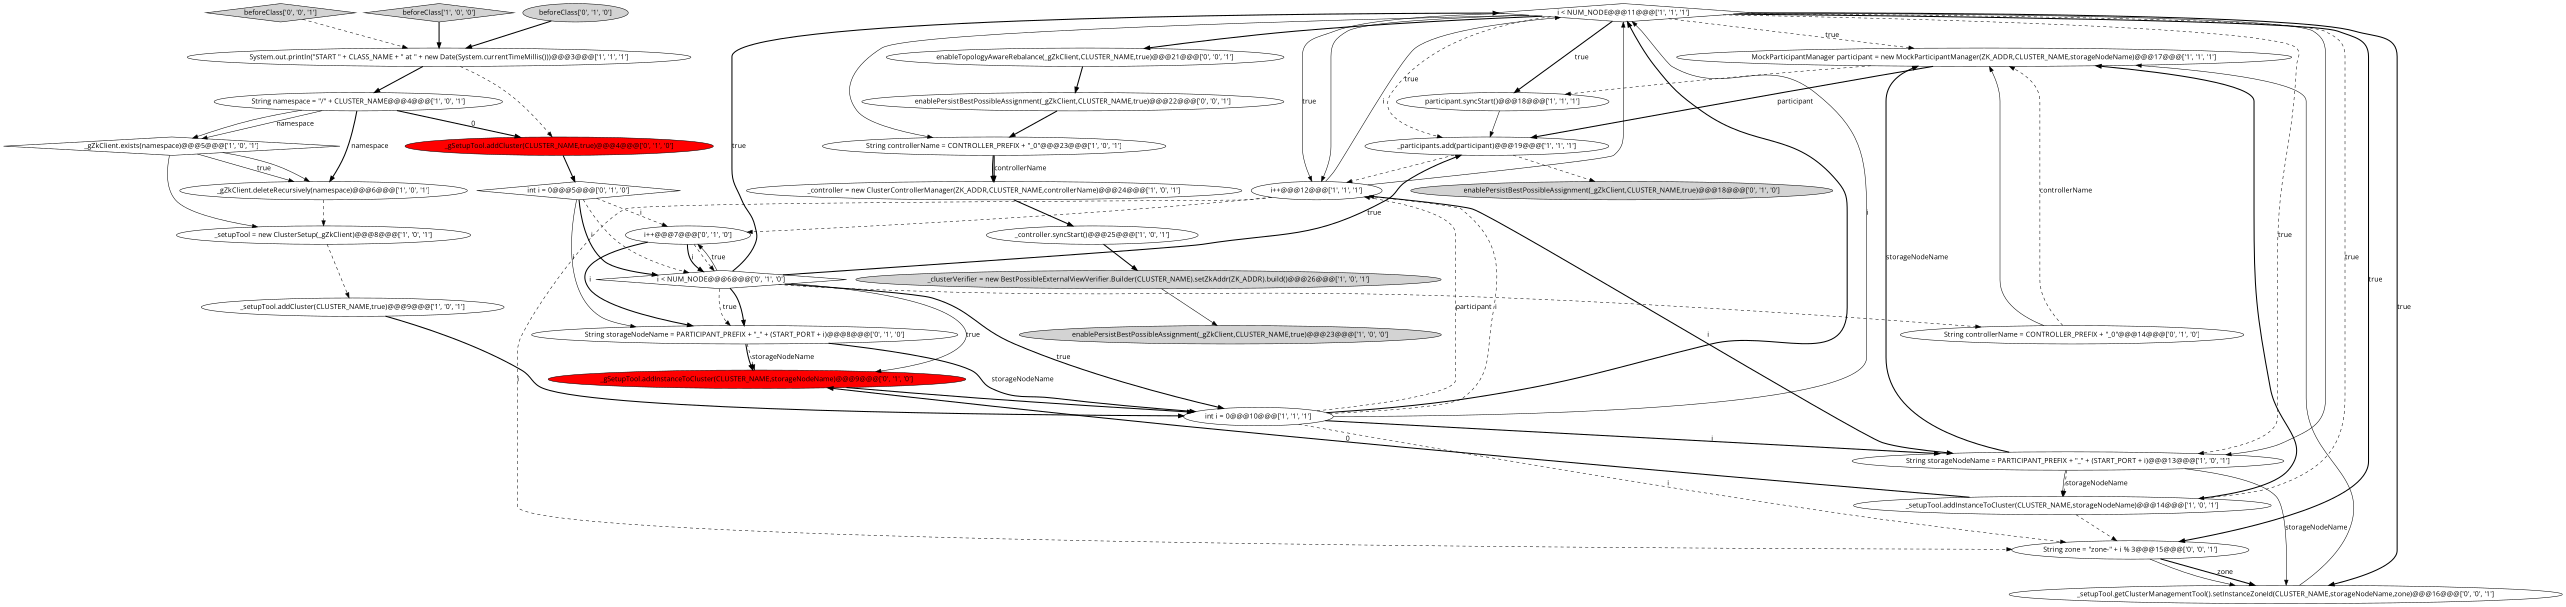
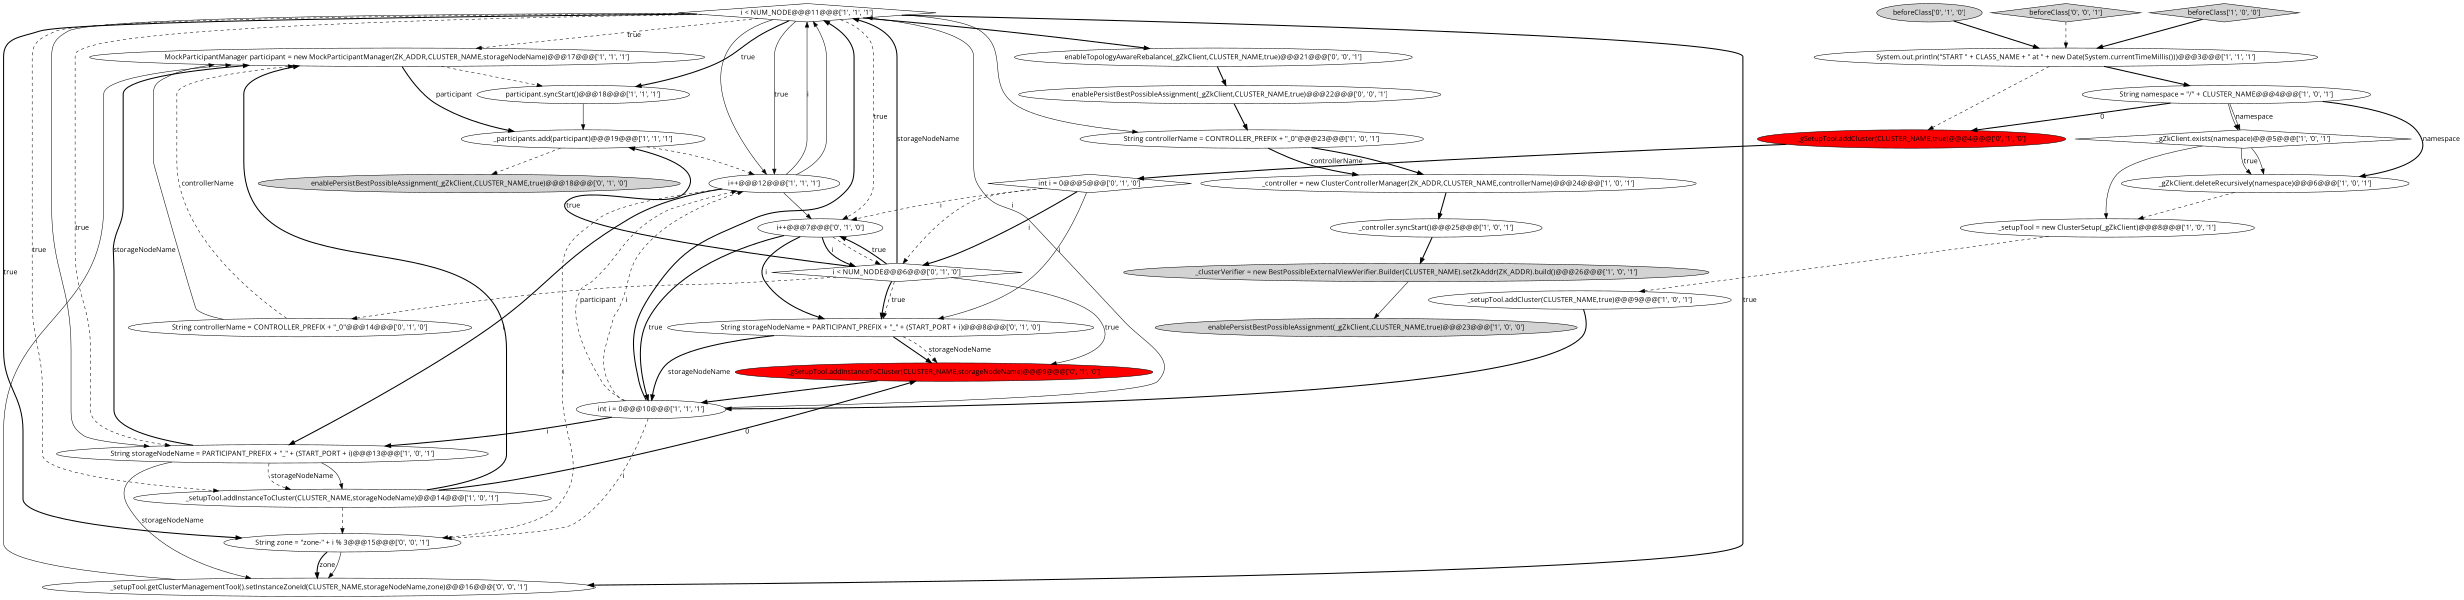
edge "i < NUM_NODE@@@11@@@['1', '1', '1']" -> "_participants.add(participant)@@@19@@@['1', '1', '1']": now "i < NUM_NODE@@@11@@@['1', '1', '1']" -> "i++@@@7@@@['0', '1', '0']"
edge "i < NUM_NODE@@@6@@@['0', '1', '0']" -> "i < NUM_NODE@@@11@@@['1', '1', '1']": label "true" -> "storageNodeName"
edge "i++@@@12@@@['1', '1', '1']" -> "i++@@@7@@@['0', '1', '0']": style dashed -> solid
edge "i < NUM_NODE@@@6@@@['0', '1', '0']" -> "i++@@@7@@@['0', '1', '0']": style solid -> bold
edge "i < NUM_NODE@@@6@@@['0', '1', '0']" -> "int i = 0@@@10@@@['1', '1', '1']": now "i++@@@7@@@['0', '1', '0']" -> "int i = 0@@@10@@@['1', '1', '1']"
